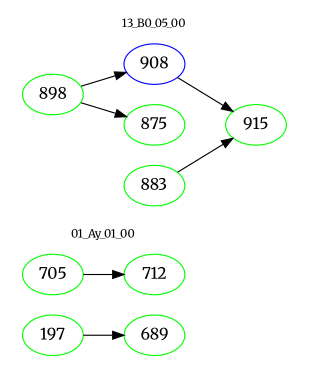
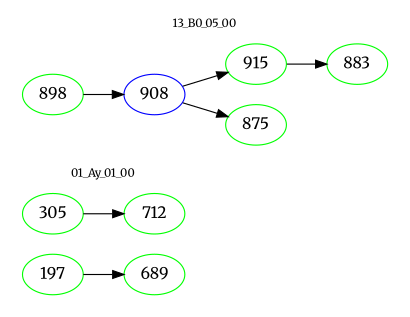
edge "898" -> "875": now "908" -> "875"
edge "883" -> "915": reversed
node "705": label "705" -> "305"
